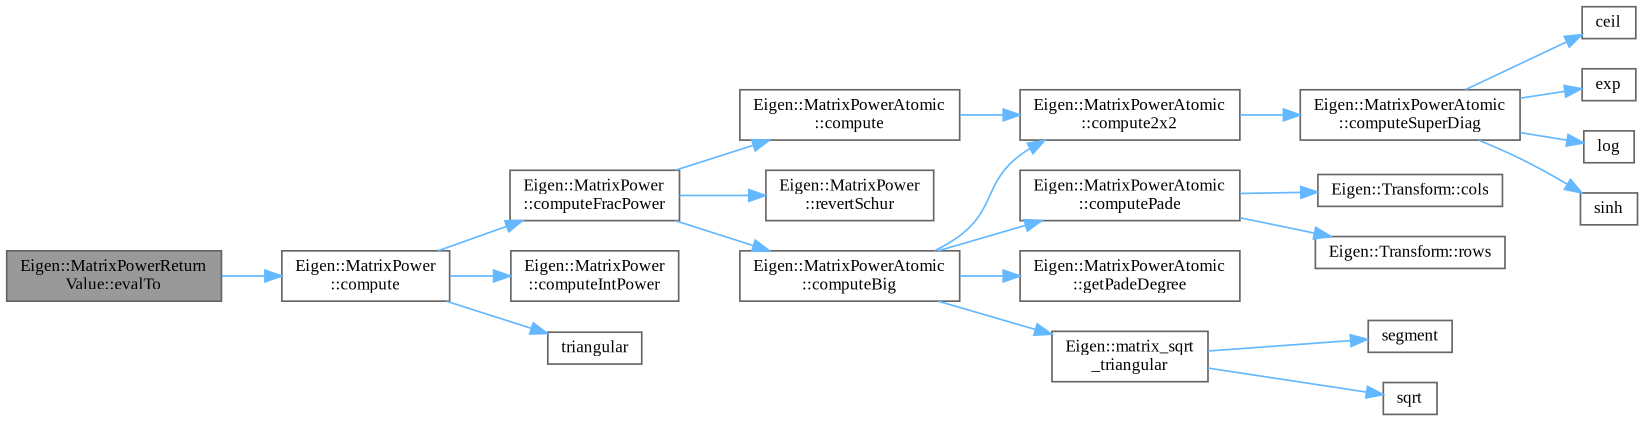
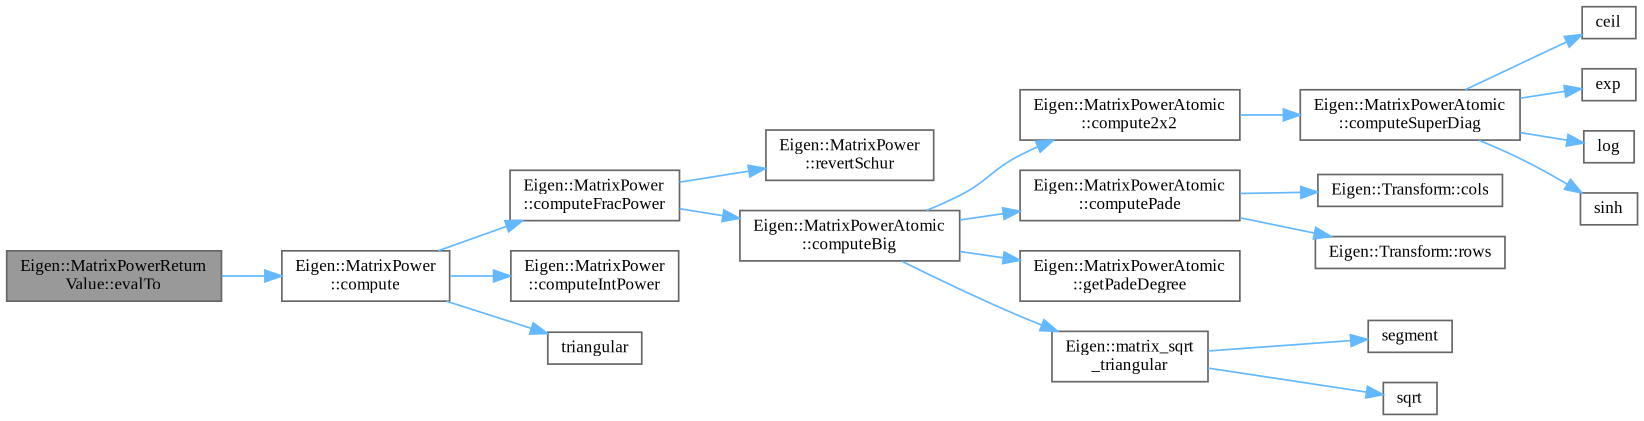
node "Eigen::MatrixPowerAtomic ::compute": removed
